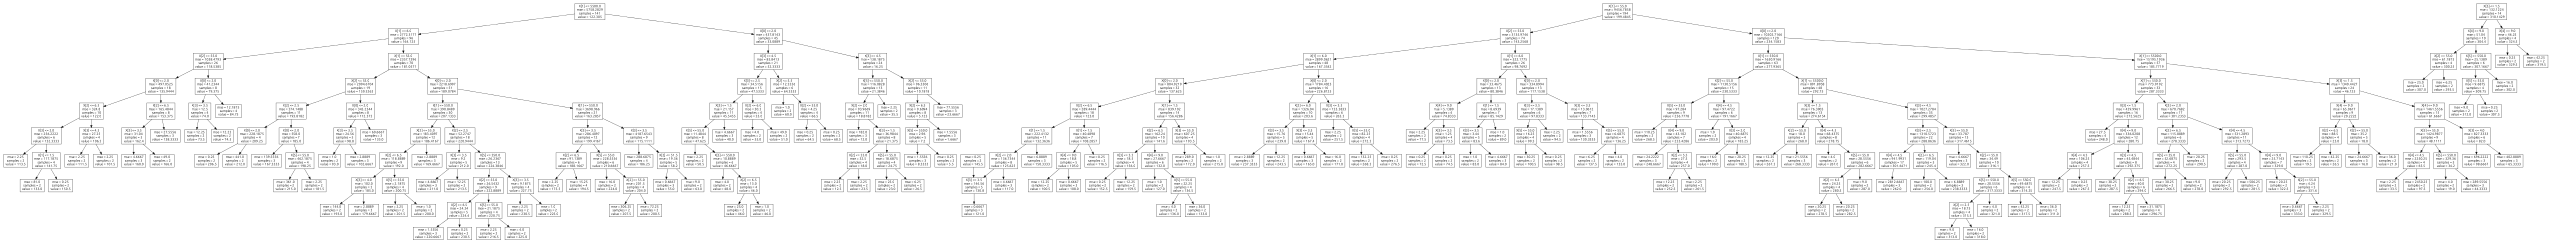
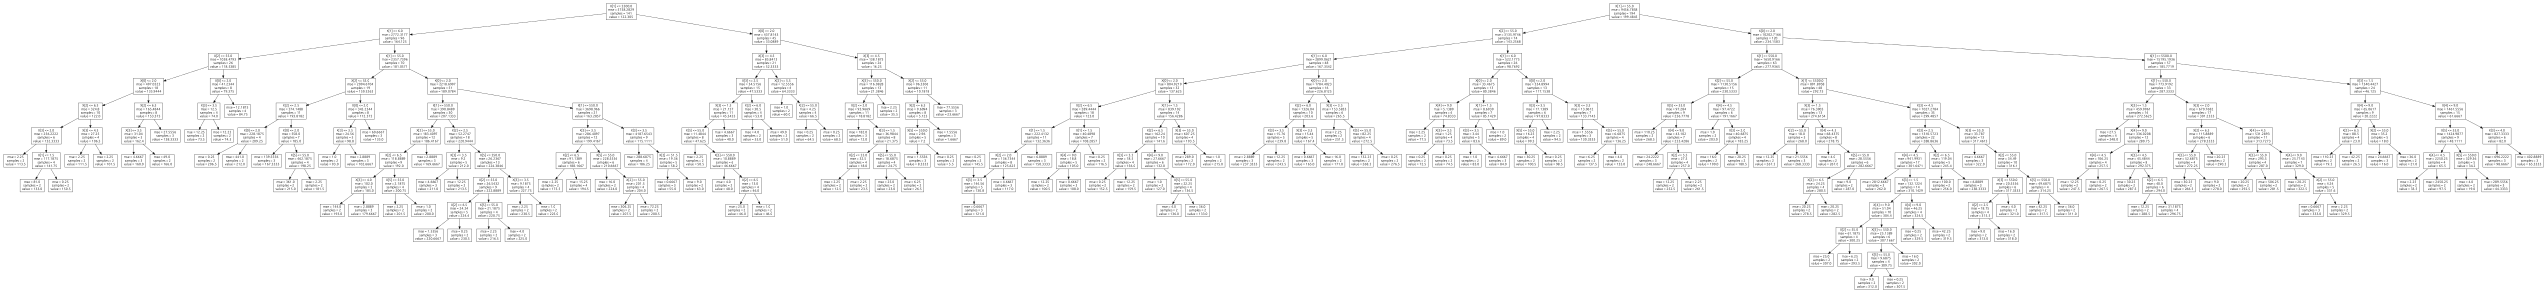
edge "X[4] <= 4.5 mse = 941.9931 samples = 17 value = 301.6471" -> "X[3] <= 1.5 mse = 132.1224 samples = 14 value = 310.1429": added
